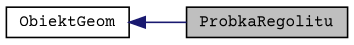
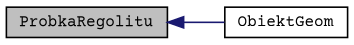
edge "ProbkaRegolitu" -> "ObiektGeom": reversed
